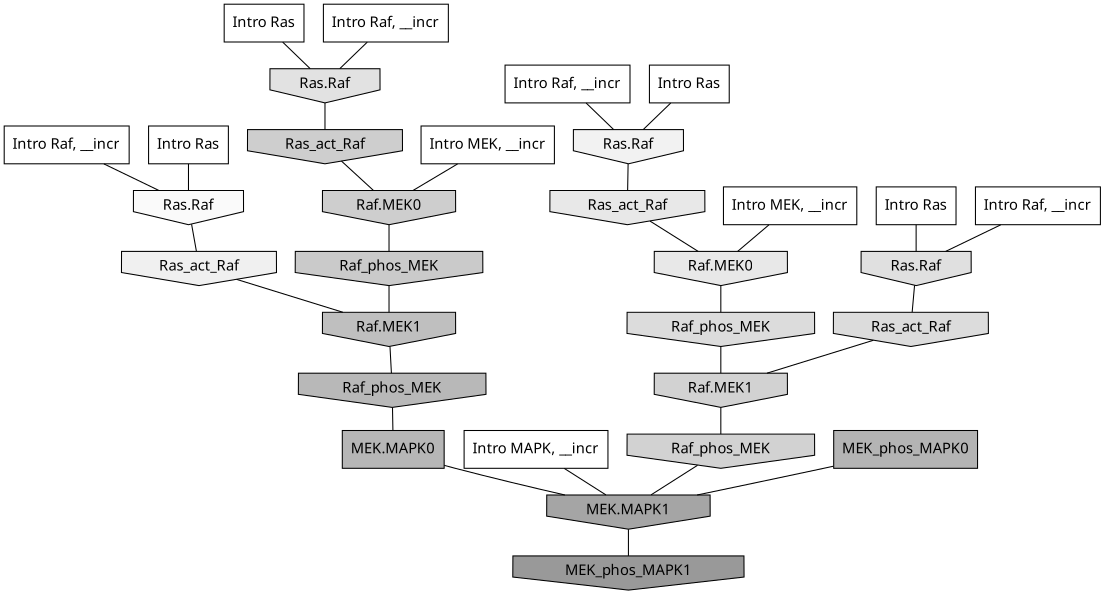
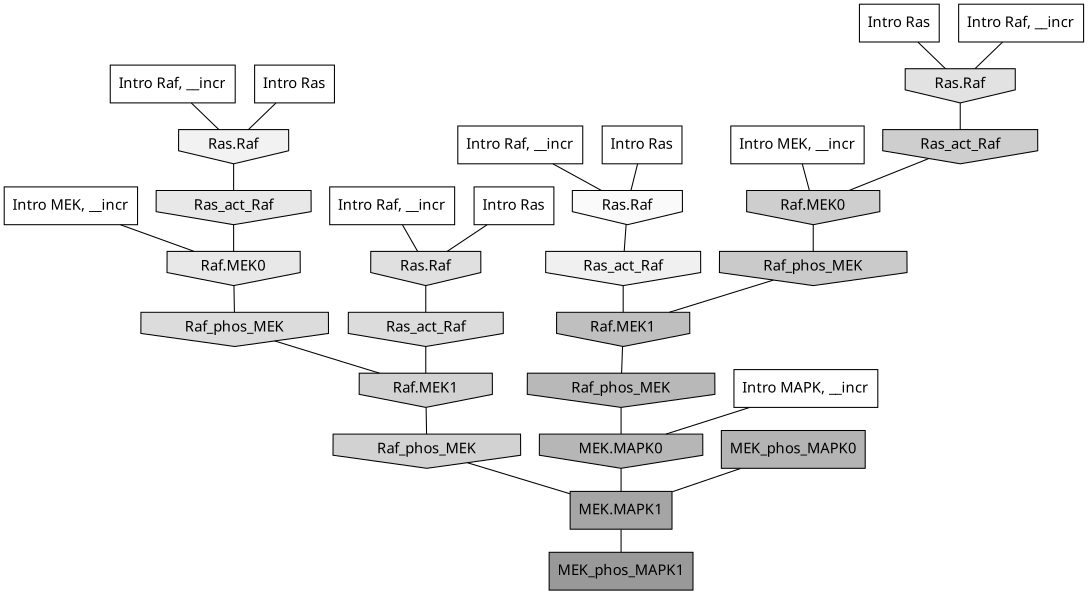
node "MEK.MAPK0": shape box -> invhouse
edge "Intro MAPK, __incr" -- "MEK.MAPK1": now "Intro MAPK, __incr" -- "MEK.MAPK0"
node "MEK.MAPK1": shape invhouse -> box
node "MEK_phos_MAPK1": shape invhouse -> box
